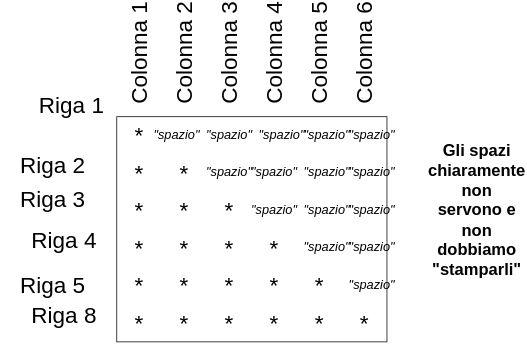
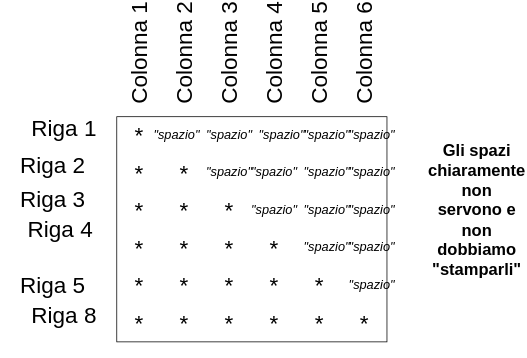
node "Riga 1": moved (72, 105) -> (64, 128)
node "Riga 4": moved (64, 240) -> (60, 229)
